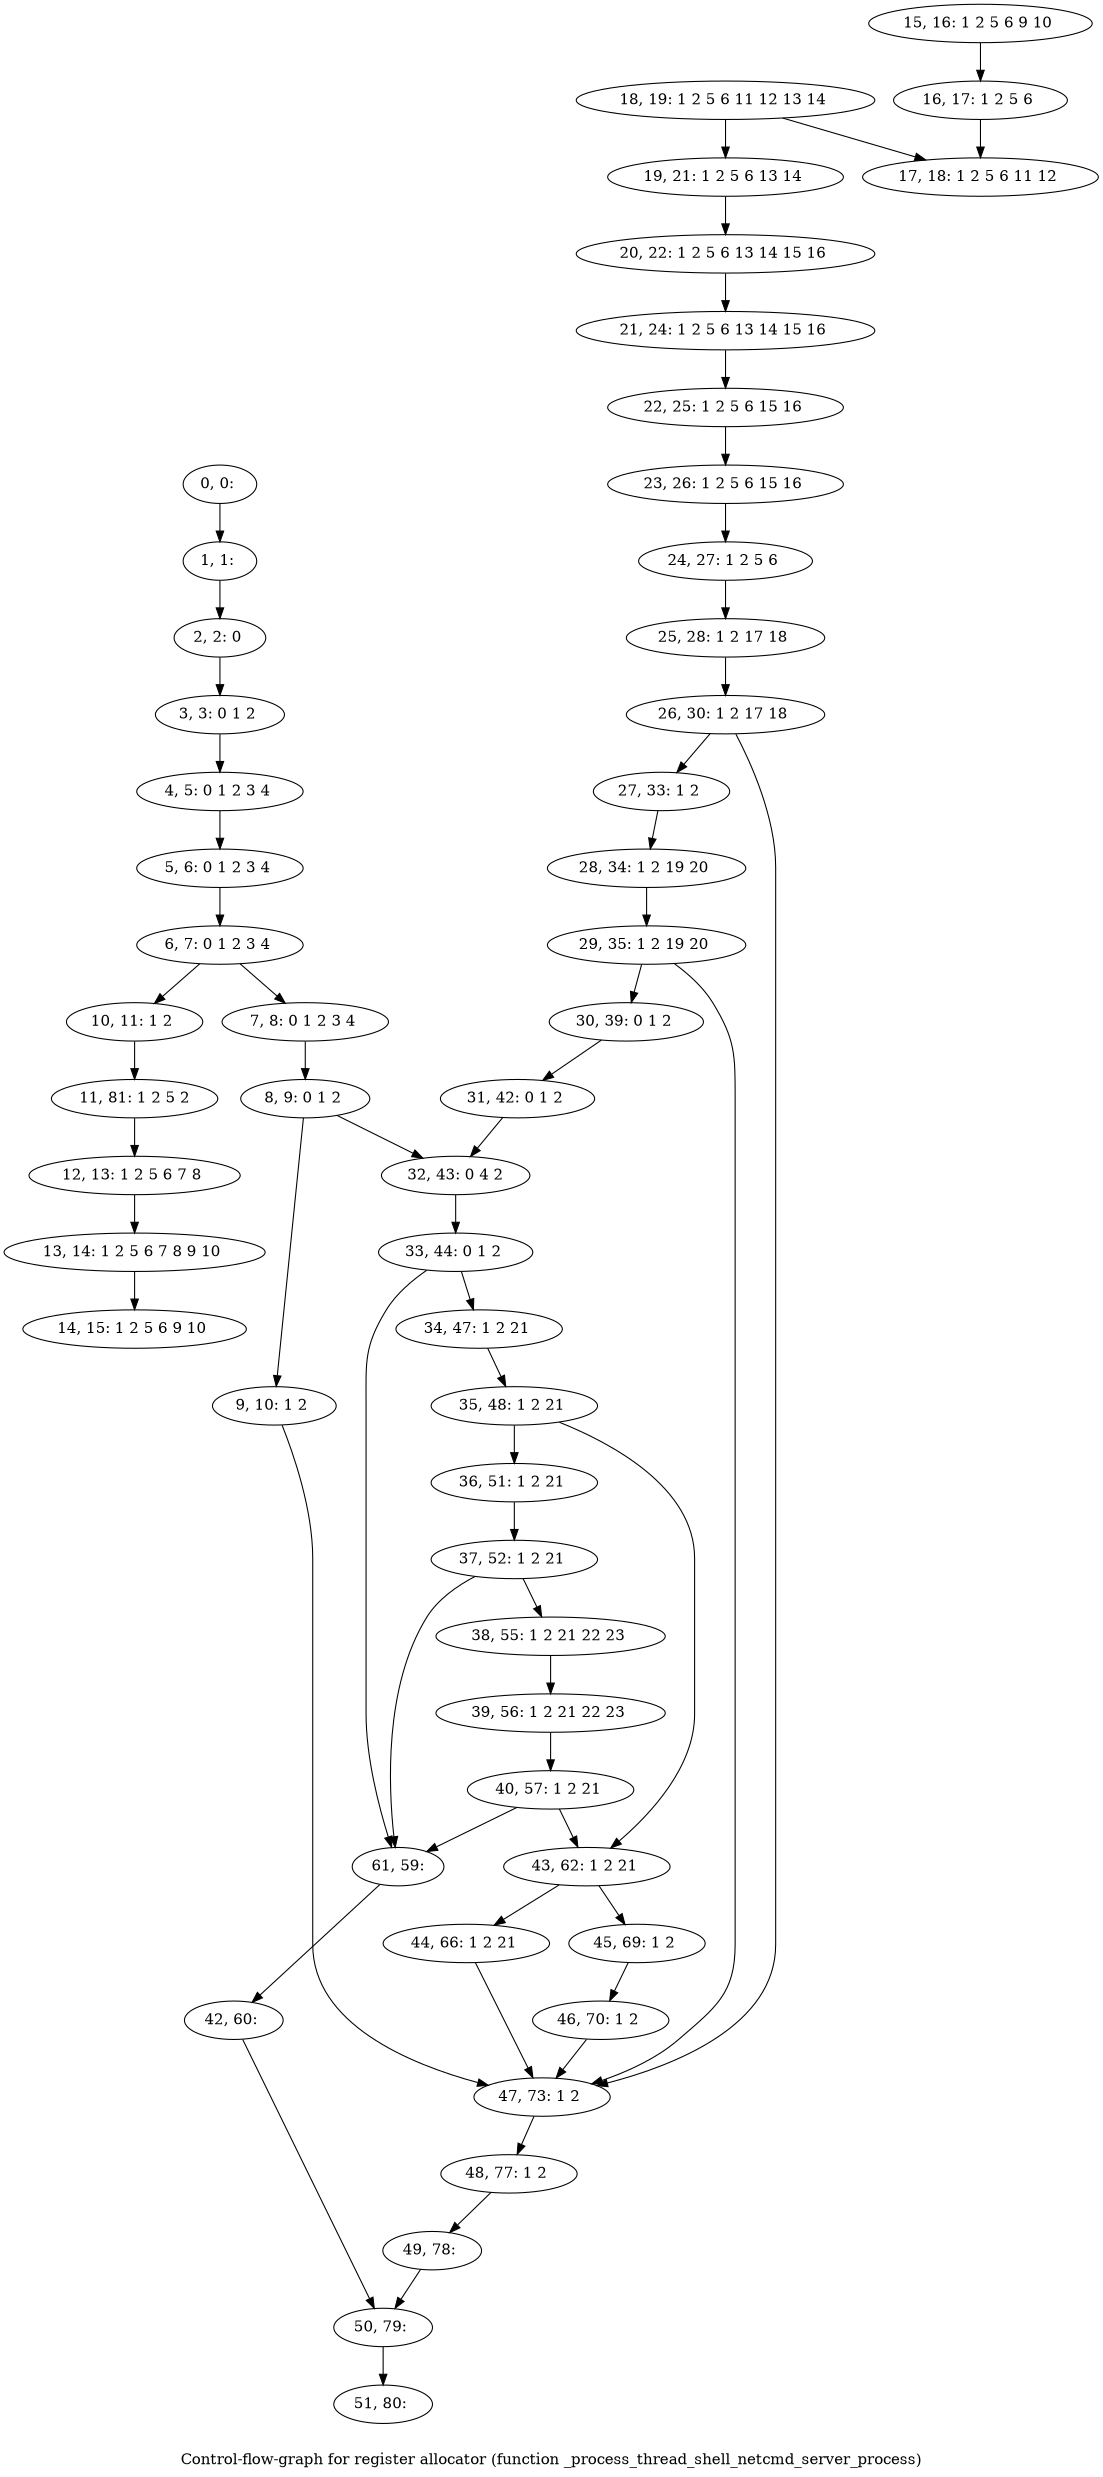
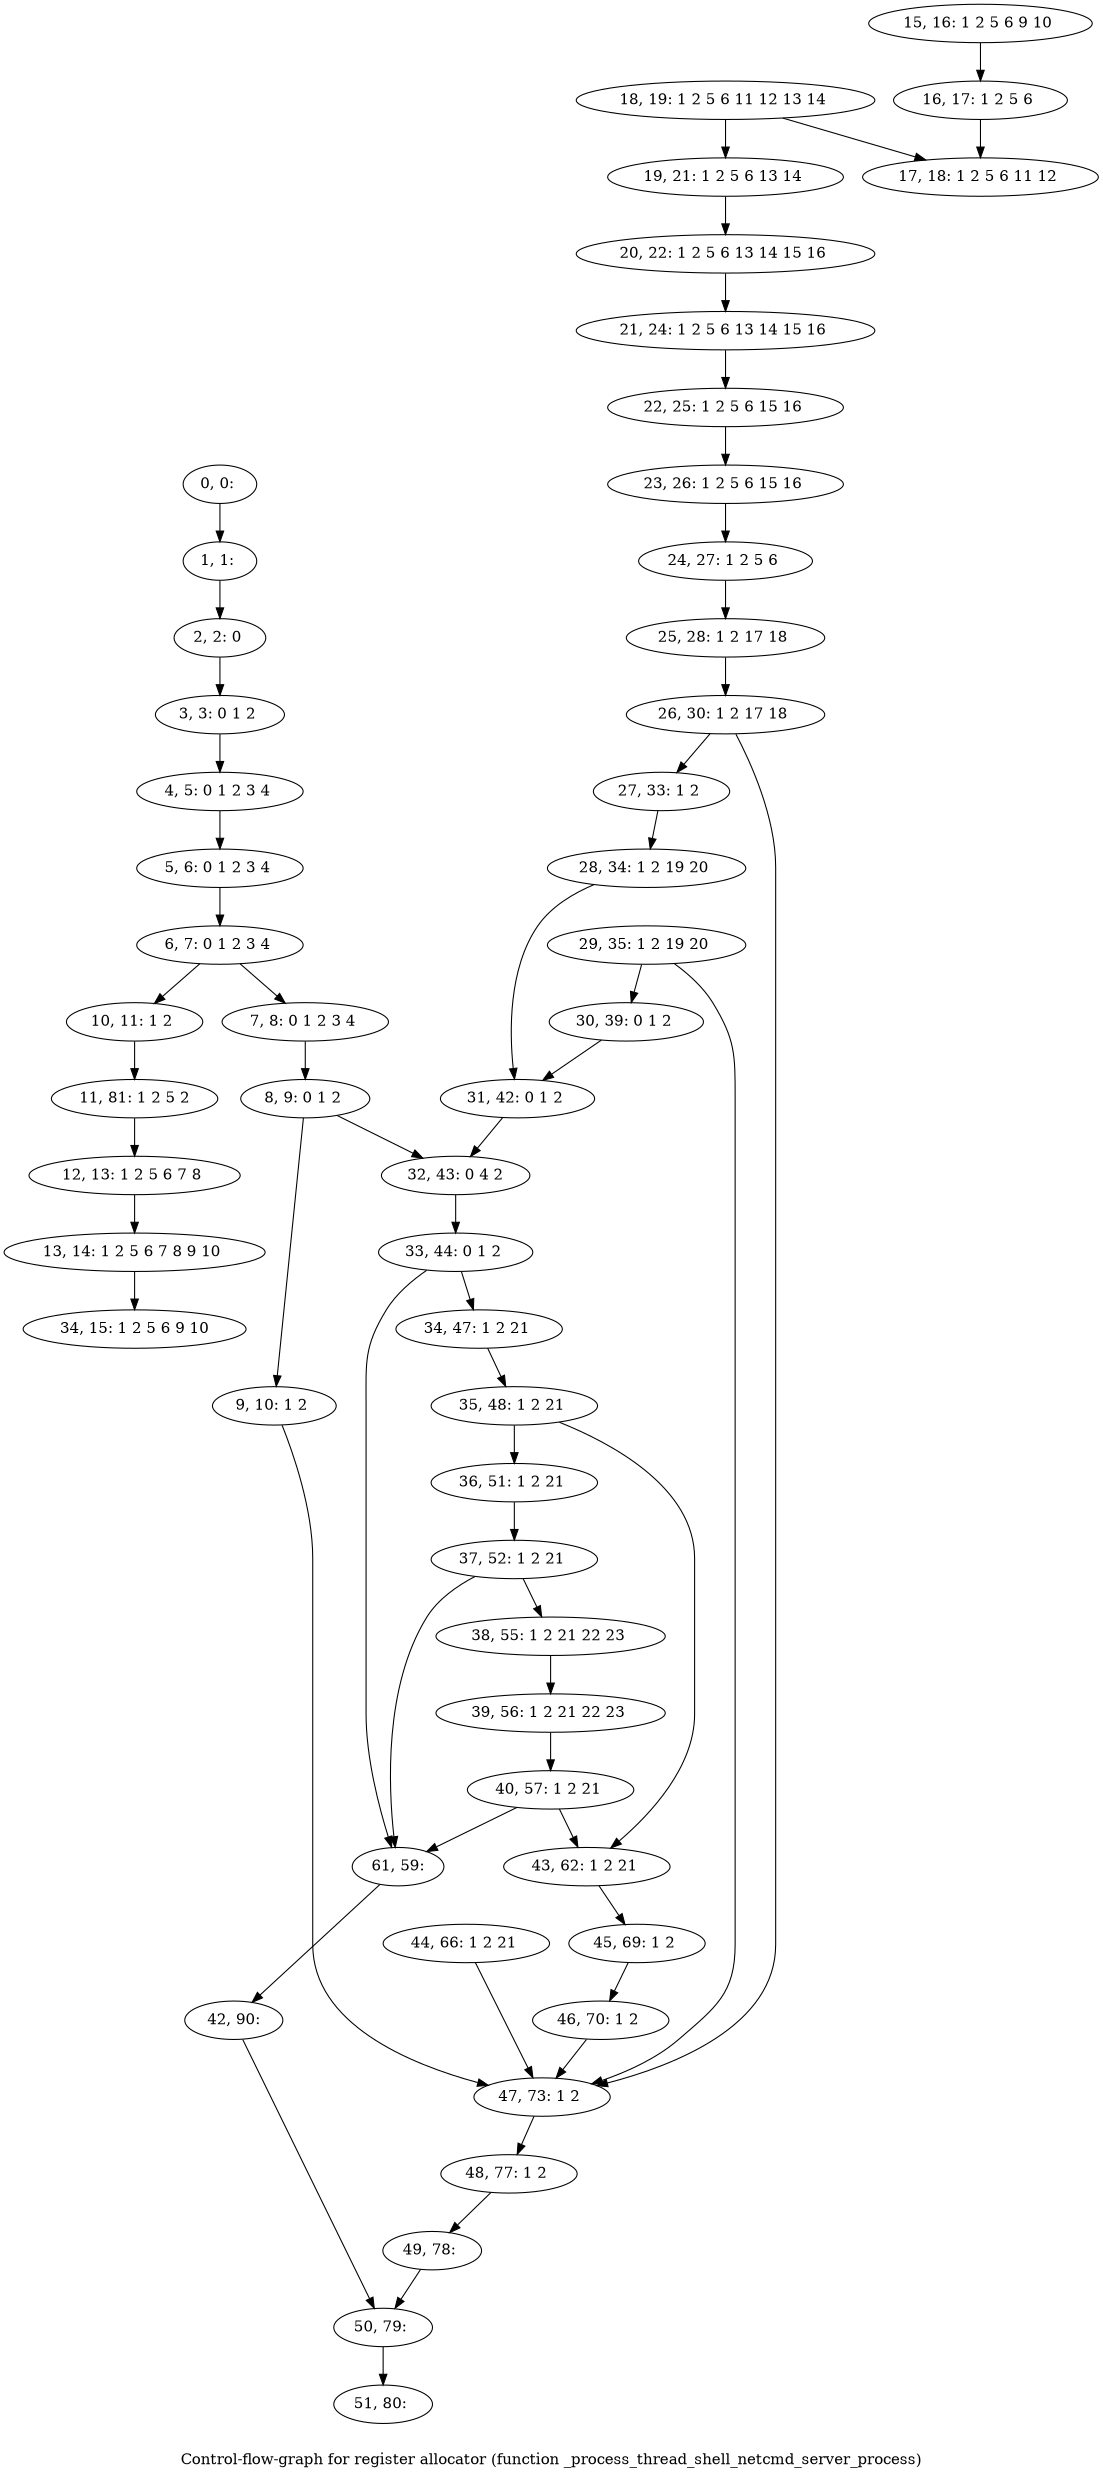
edge "28, 34: 1 2 19 20" -> "29, 35: 1 2 19 20": now "28, 34: 1 2 19 20" -> "31, 42: 0 1 2"
node "14, 15: 1 2 5 6 9 10": label "14, 15: 1 2 5 6 9 10" -> "34, 15: 1 2 5 6 9 10"
edge "43, 62: 1 2 21" -> "44, 66: 1 2 21": removed
node "42, 60:": label "42, 60:" -> "42, 90:"
